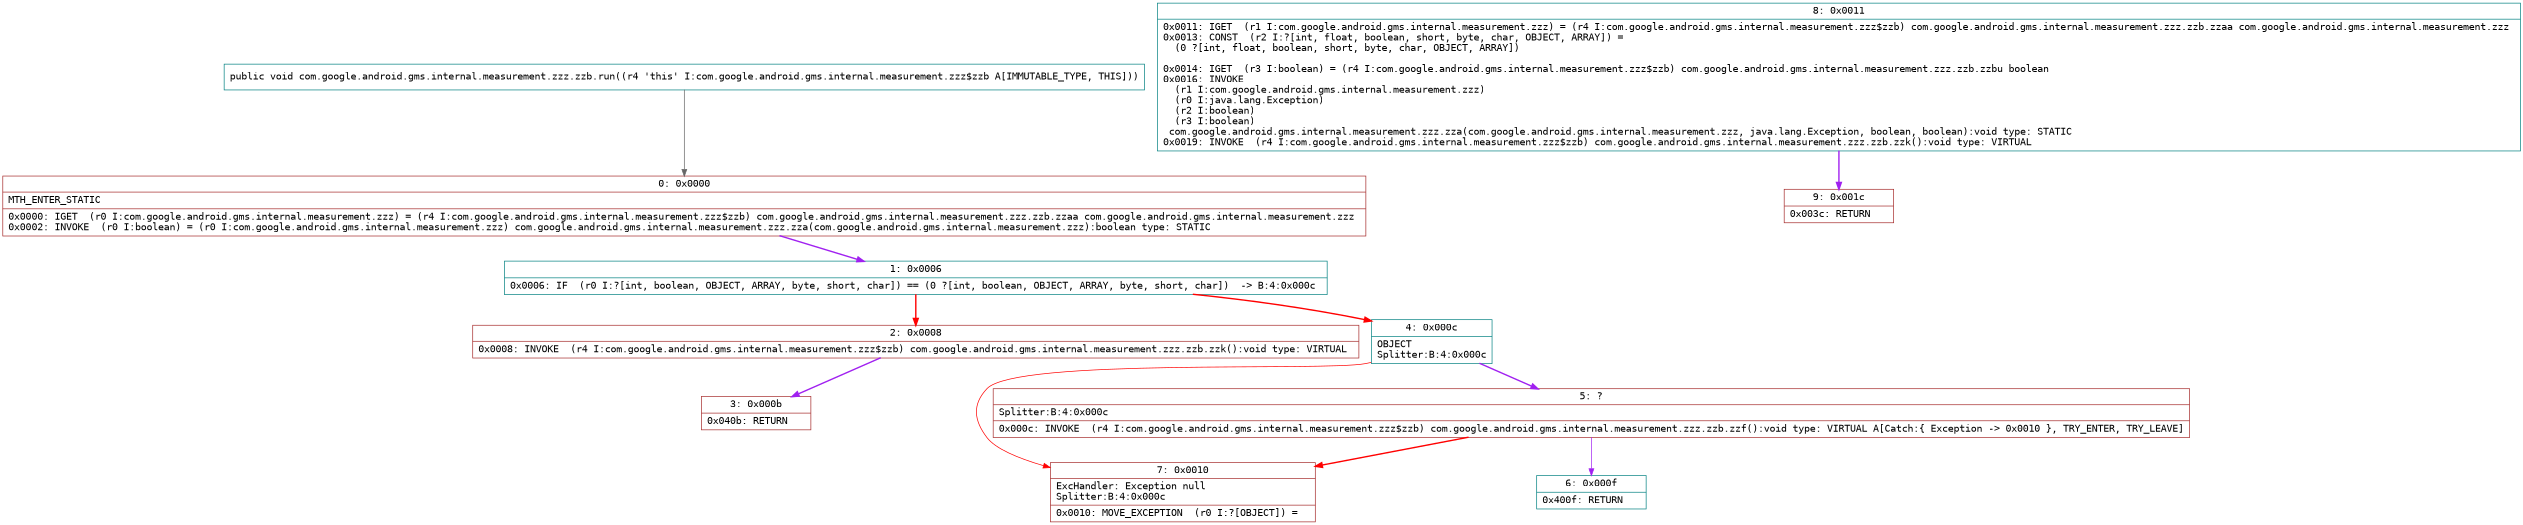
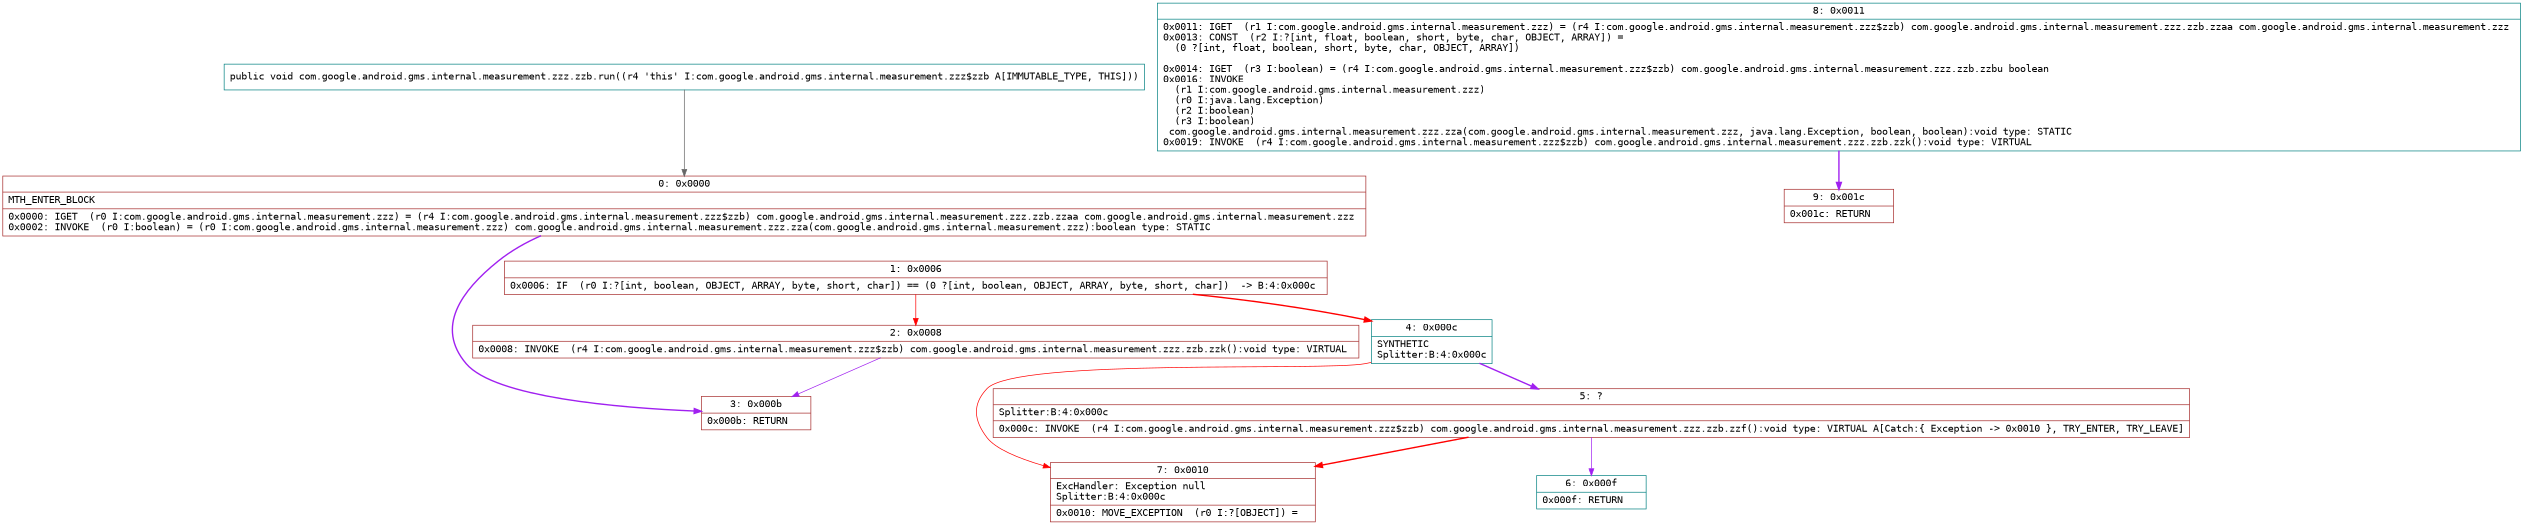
node "0: 0x0000": text "MTH_ENTER_STATIC" -> "MTH_ENTER_BLOCK"
node "9: 0x001c": text "0x003c: RETURN" -> "0x001c: RETURN"
edge "0: 0x0000" -> "1: 0x0006": now "0: 0x0000" -> "3: 0x000b"
node "1: 0x0006": color teal -> brown
edge "1: 0x0006" -> "2: 0x0008": style bold -> solid
node "4: 0x000c": text "OBJECT" -> "SYNTHETIC"
edge "2: 0x0008" -> "3: 0x000b": style bold -> solid
node "3: 0x000b": text "0x040b: RETURN" -> "0x000b: RETURN"
node "6: 0x000f": text "0x400f: RETURN" -> "0x000f: RETURN"
